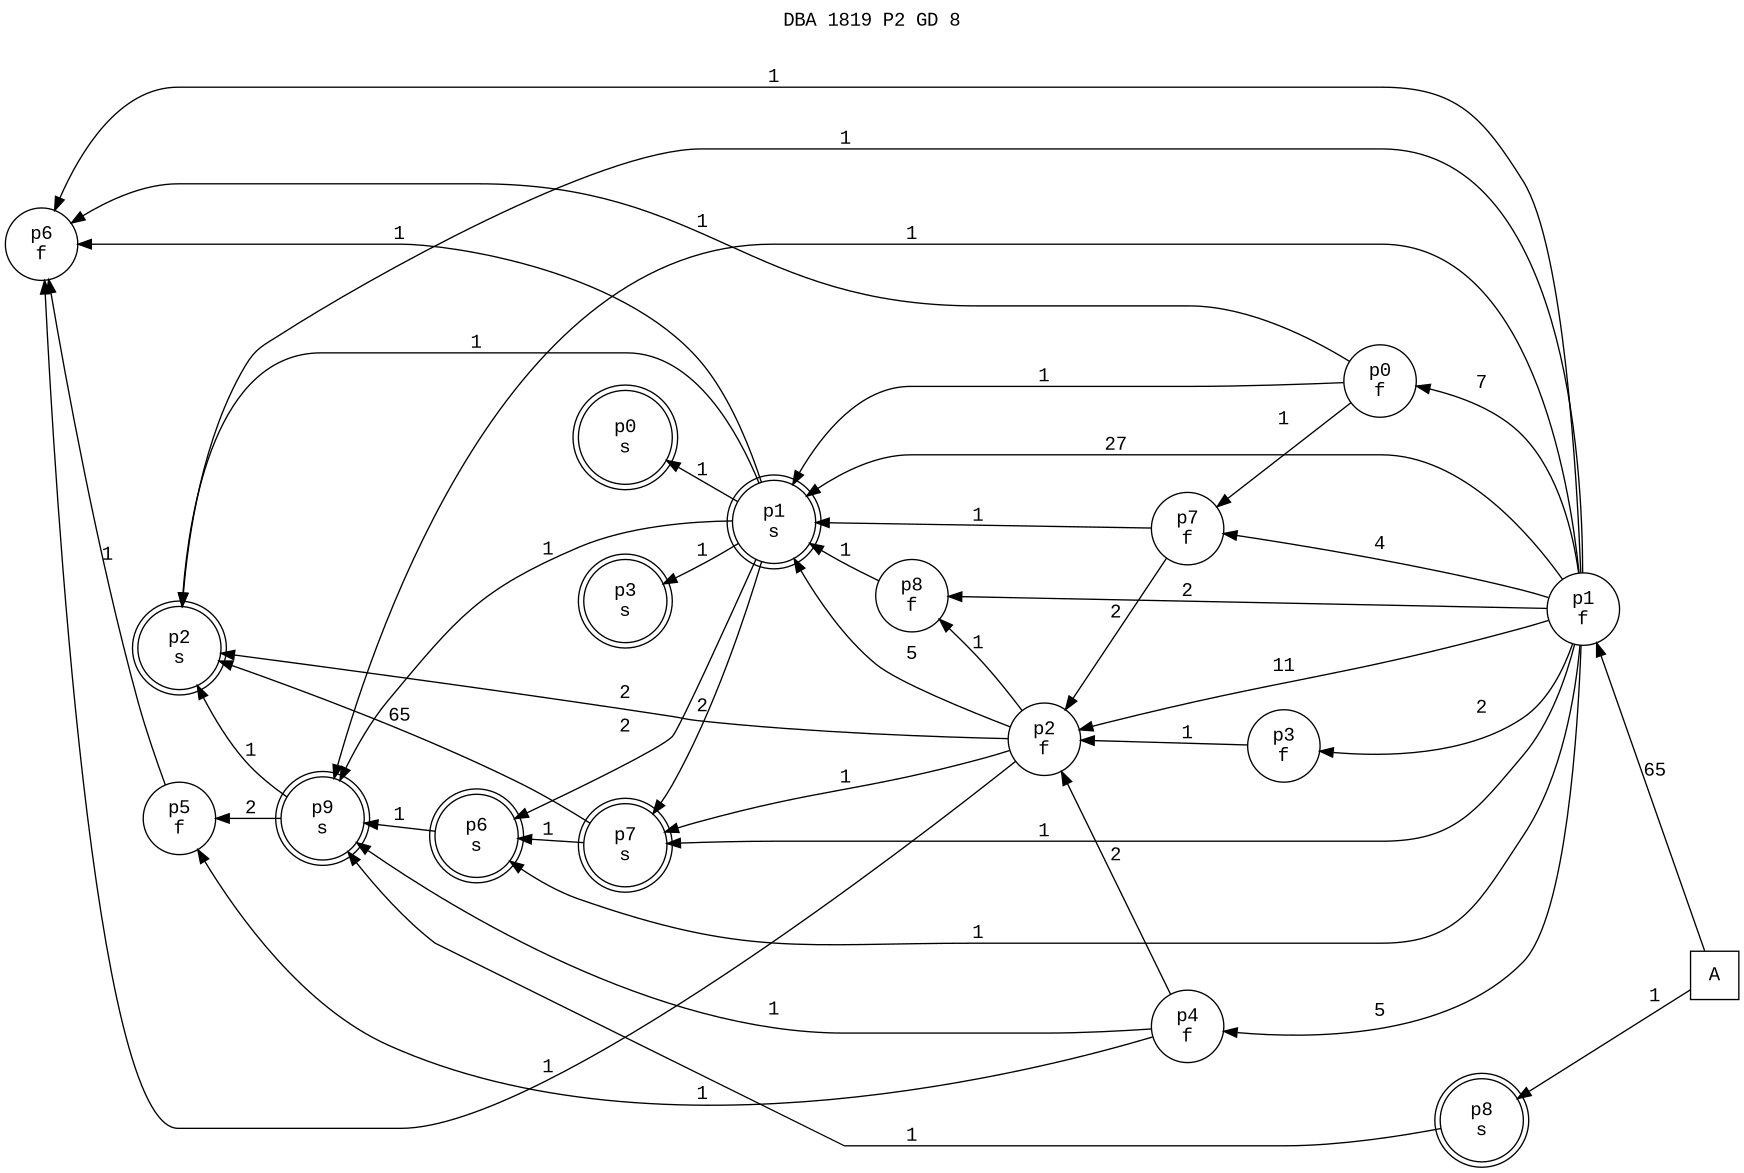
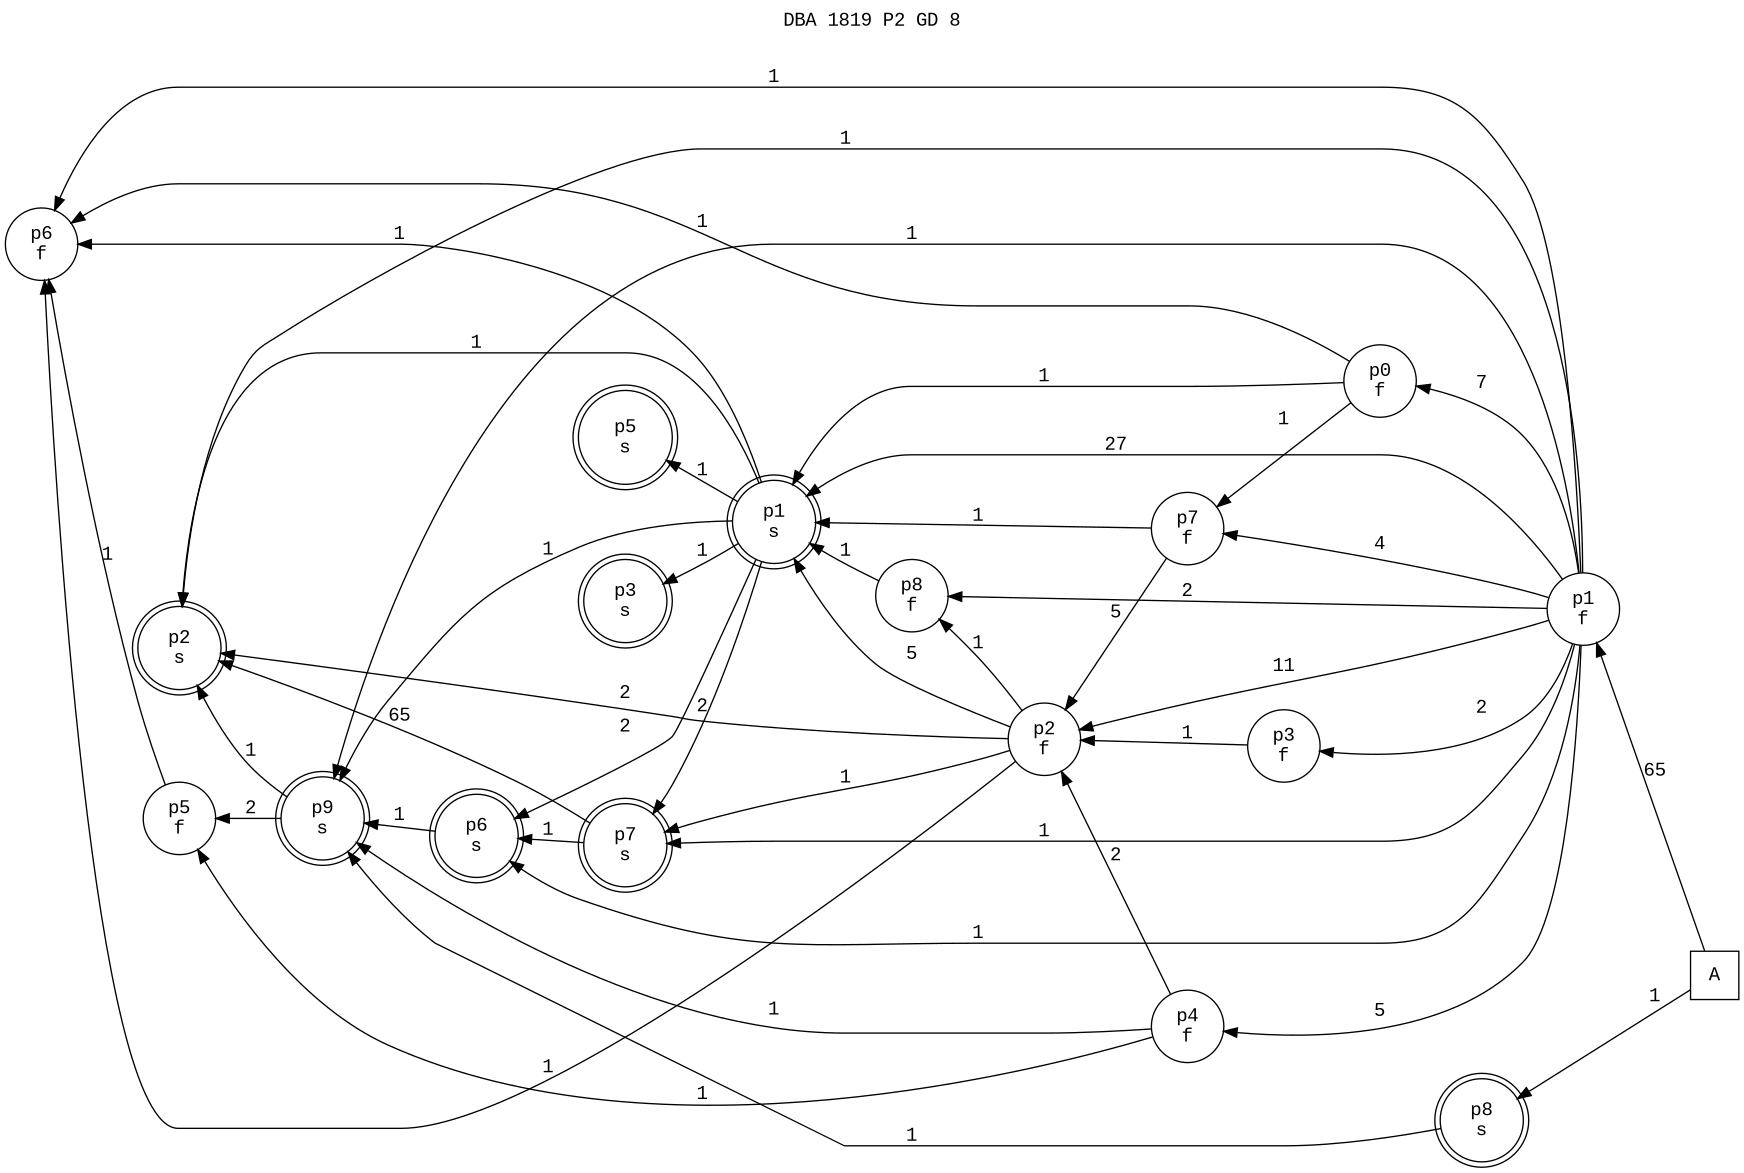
node "p0 s": label "p0 s" -> "p5 s"
edge "p7 f" -> "p2 f": label "2" -> "5"
